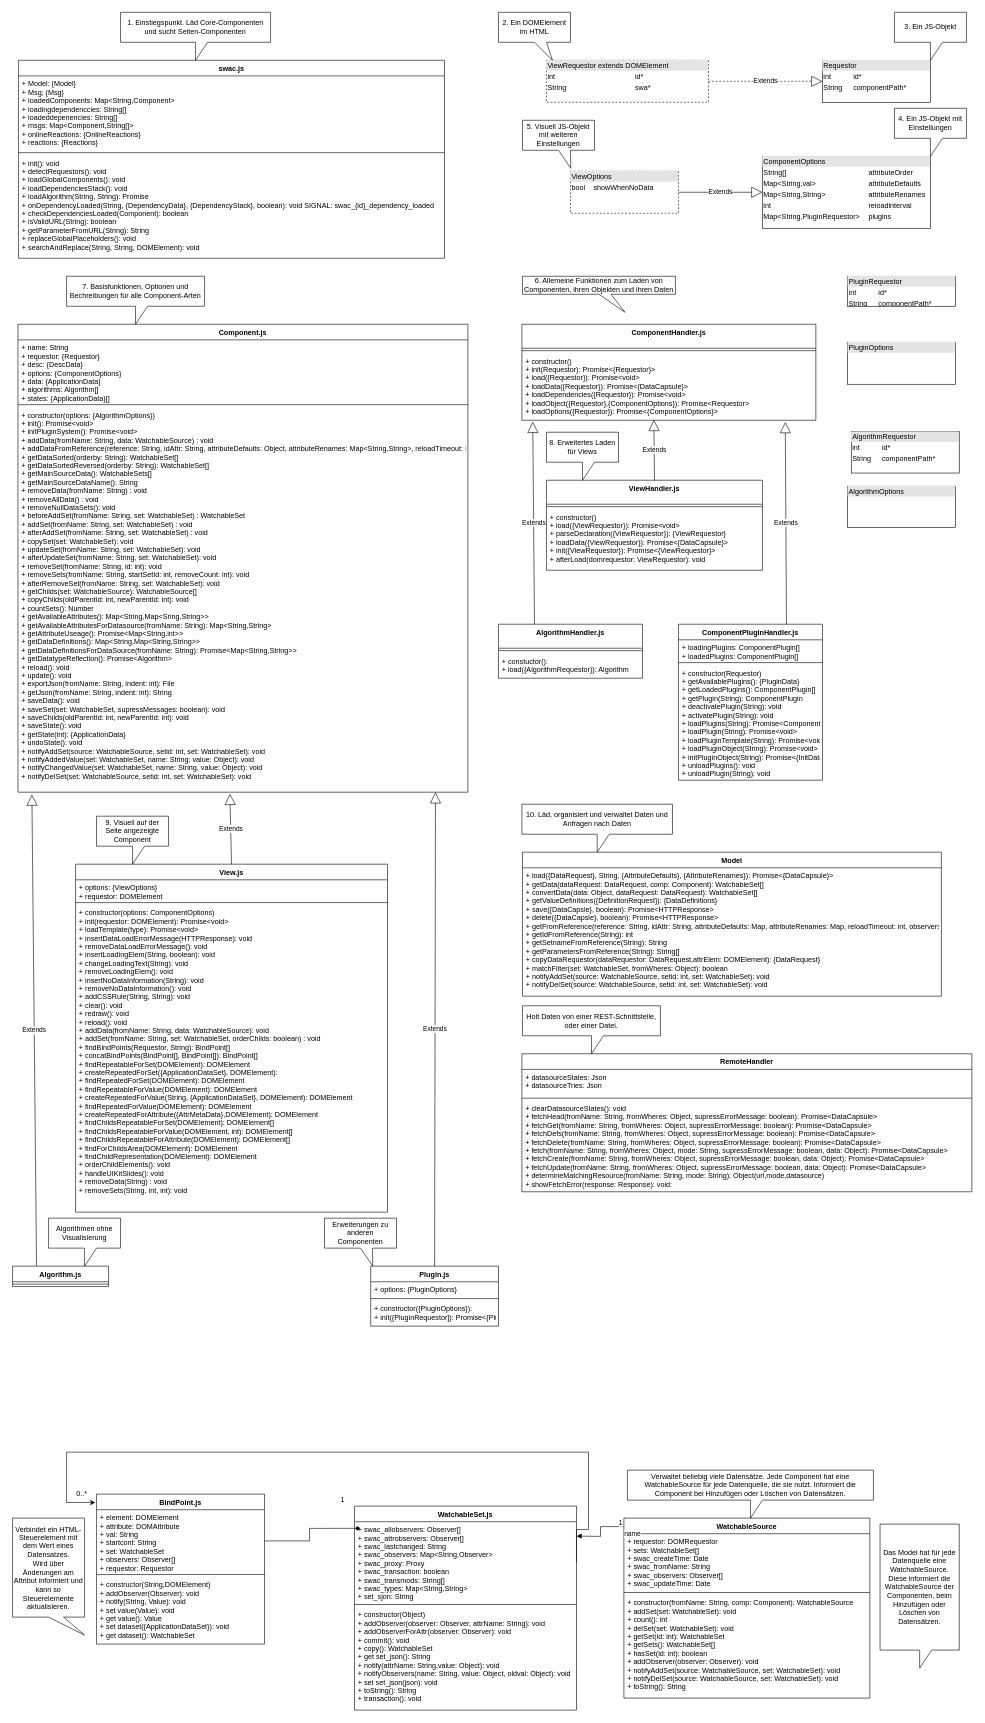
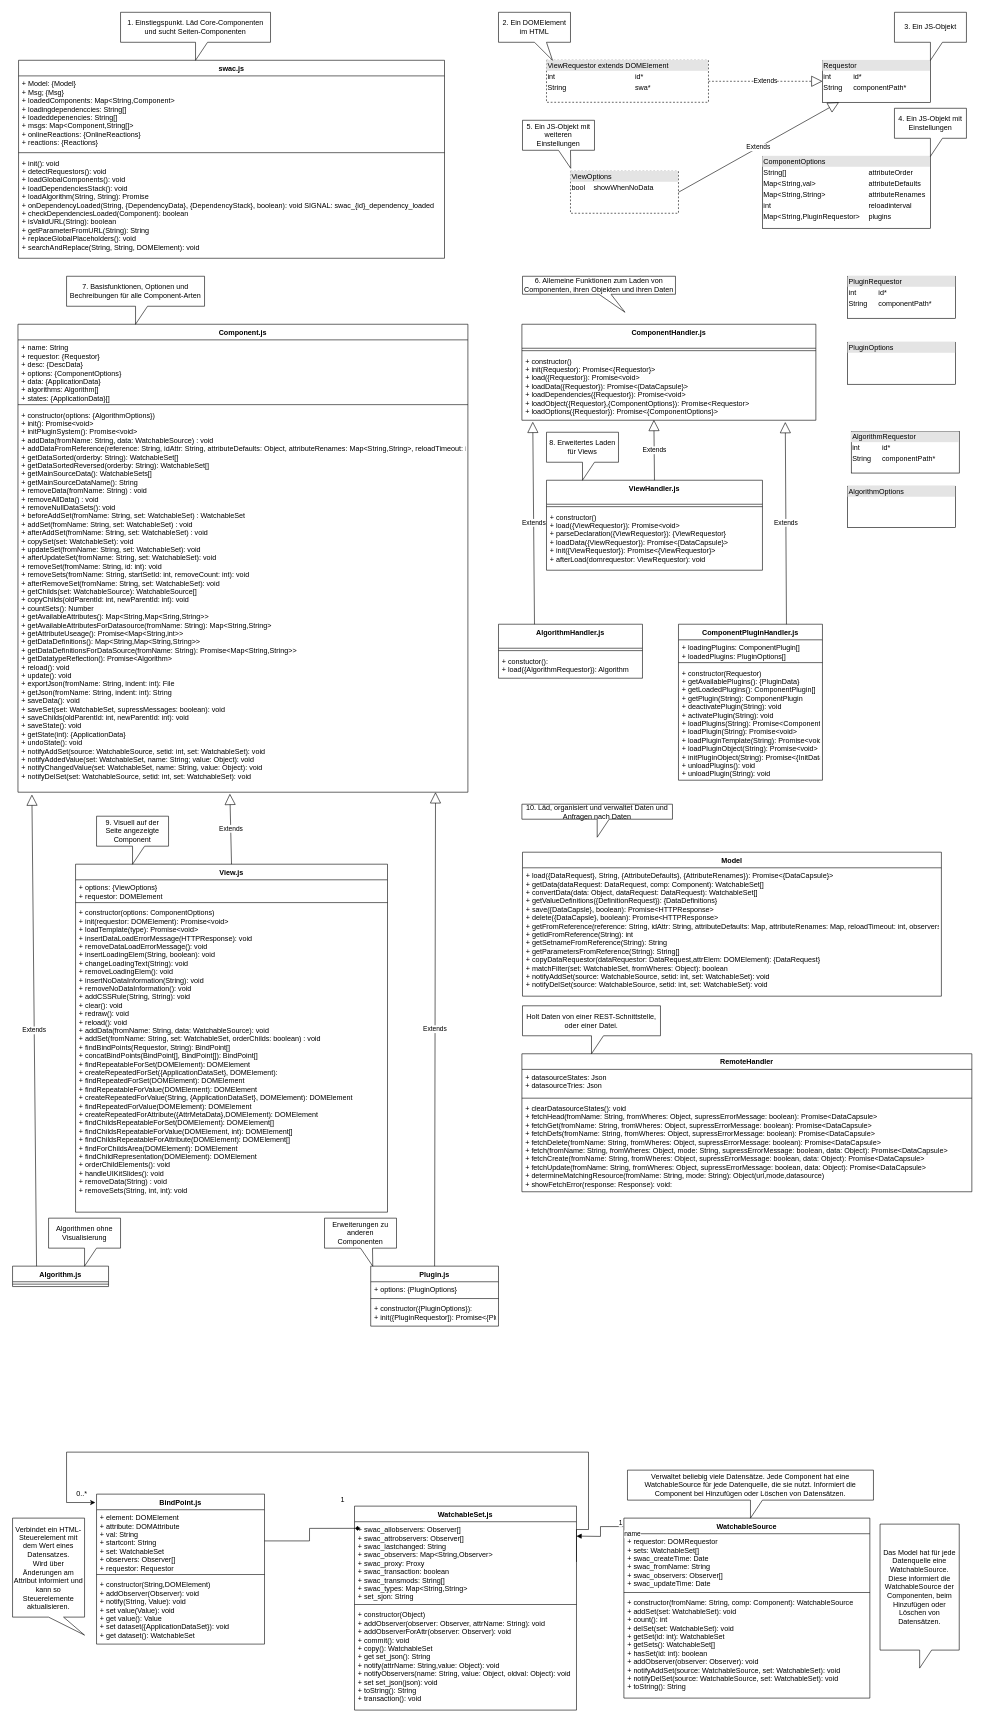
node "5. Visuell JS-Objekt mit weiteren Einstellungen": label "5. Visuell JS-Objekt mit weiteren Einstellungen" -> "5. Ein JS-Objekt mit weiteren Einstellungen"
edge "ViewOptions bool showWhenNoData" -> "ComponentOptions String[] attributeOrder Map<String,val> attributeDefaults Map<String,String> attributeRenames int reloadinterval Map<String,PluginRequestor> plugins": now "ViewOptions bool showWhenNoData" -> "Requestor int id* String componentPath*"
node "PluginRequestor int id* String componentPath*": size 108x30 -> 108x42
node "+ loadingPlugins: ComponentPlugin[] + loadedPlugins: ComponentPlugin[]": label "+ loadingPlugins: ComponentPlugin[] + loadedPlugins: ComponentPlugin[]" -> "+ loadingPlugins: ComponentPlugin[] + loadedPlugins: PluginOptions[]"
node "10. Läd, organisiert und verwaltet Daten und Anfragen nach Daten": size 151x48 -> 151x33
